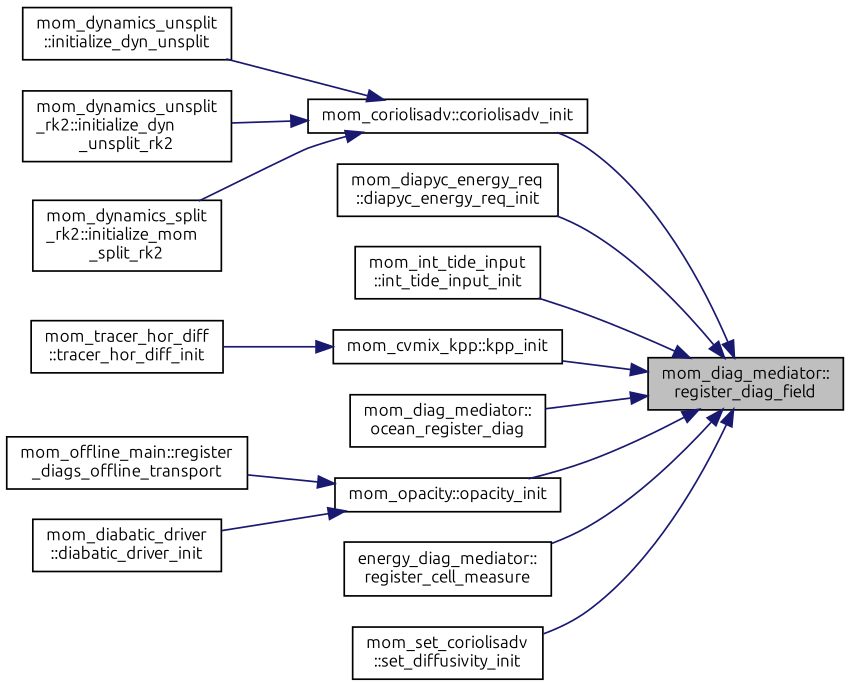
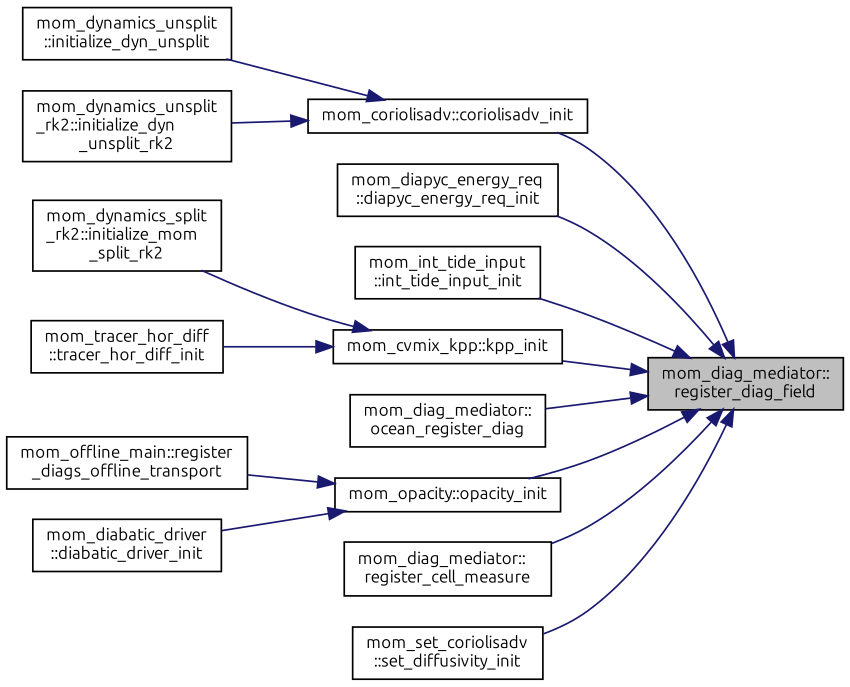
edge "mom_dynamics_split _rk2::initialize_mom _split_rk2" -> "mom_coriolisadv::coriolisadv_init": now "mom_dynamics_split _rk2::initialize_mom _split_rk2" -> "mom_cvmix_kpp::kpp_init"
node "energy_diag_mediator:: register_cell_measure": label "energy_diag_mediator:: register_cell_measure" -> "mom_diag_mediator:: register_cell_measure"
